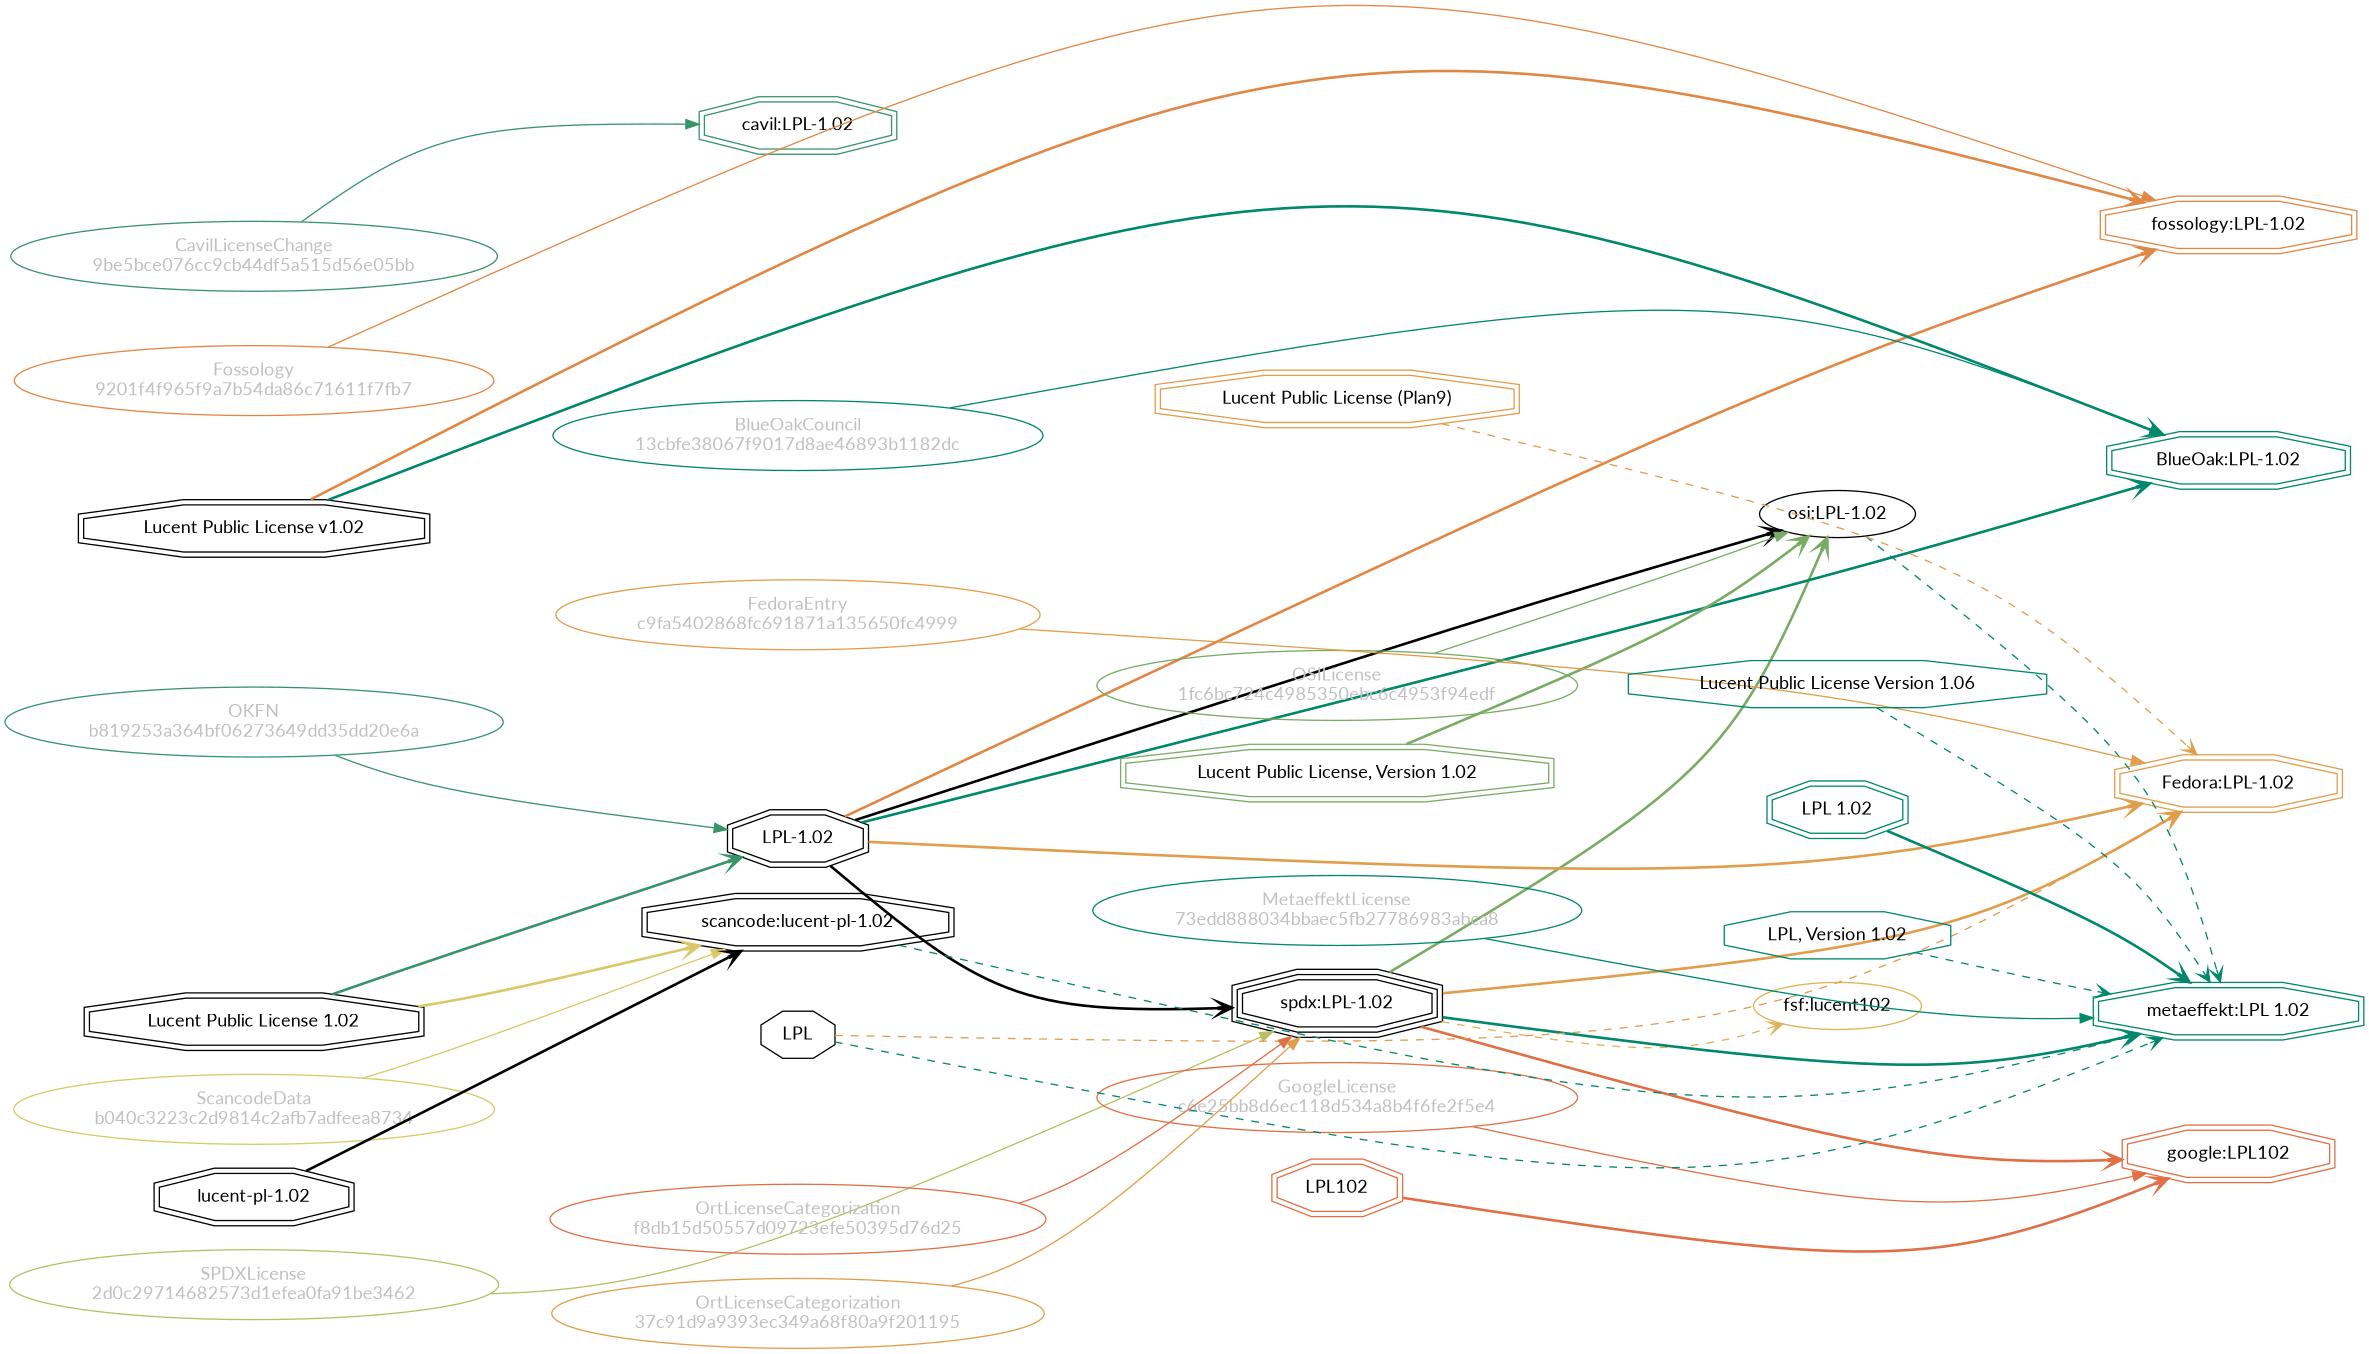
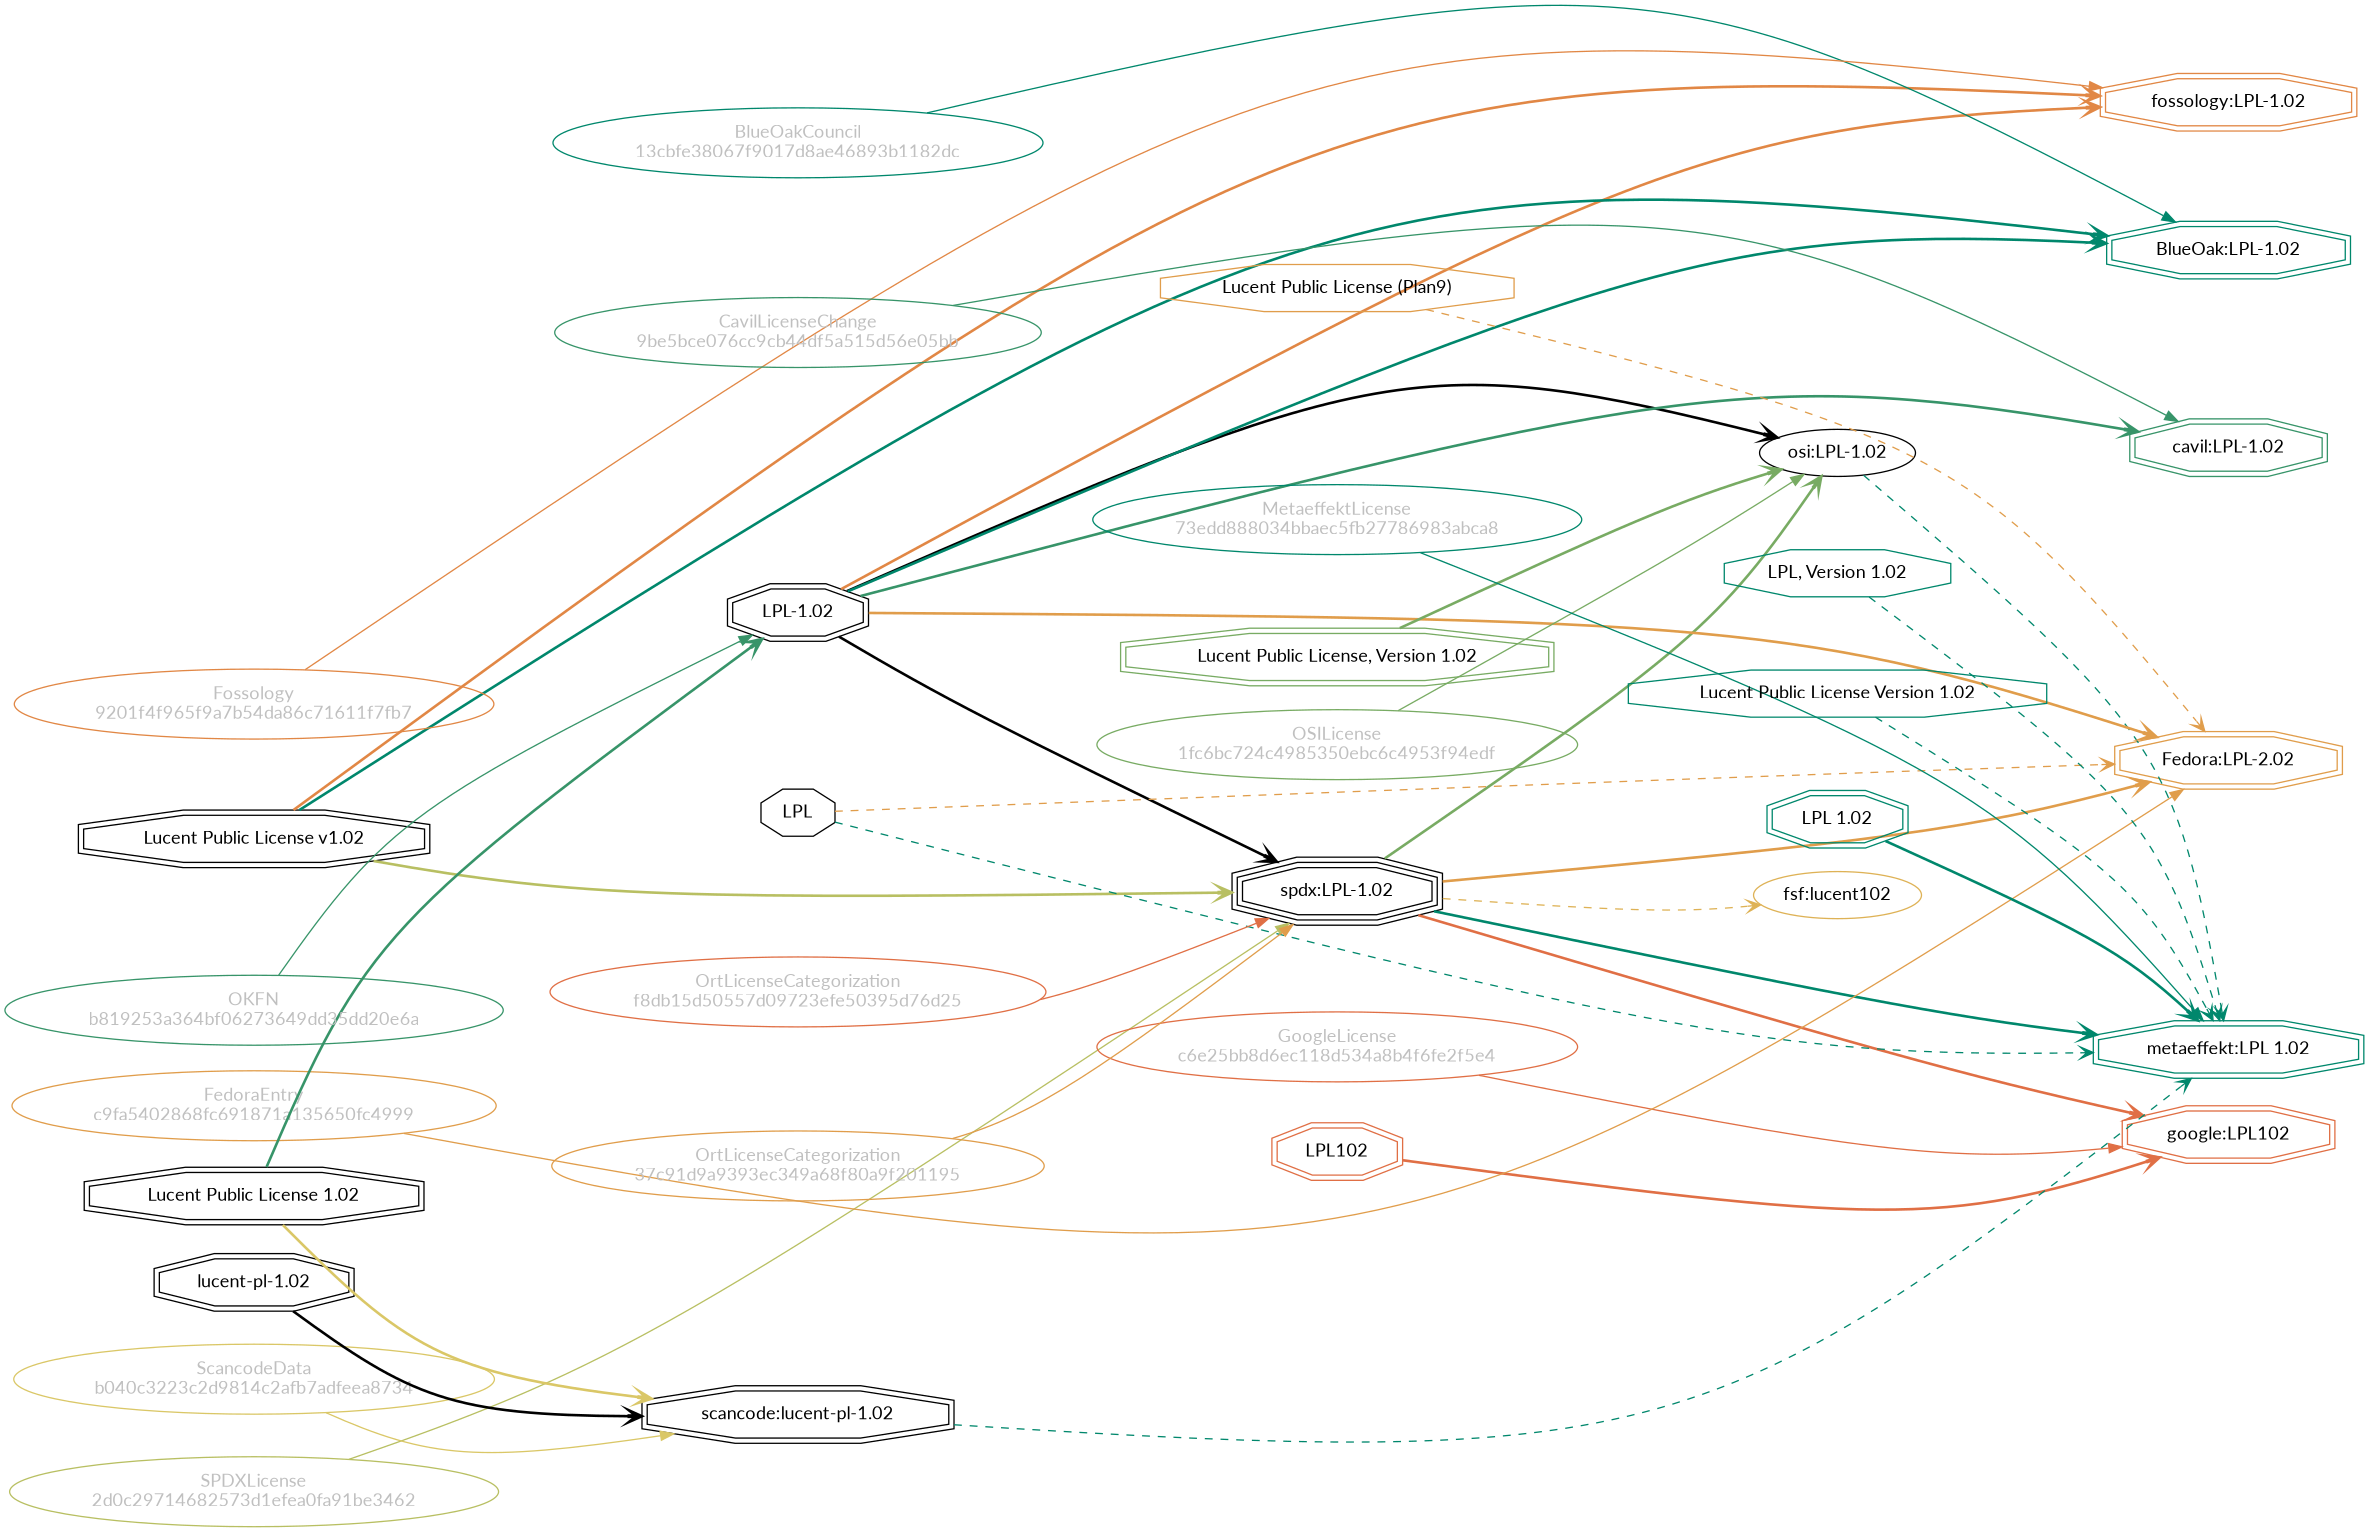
node "Lucent Public License (Plan9)": shape doubleoctagon -> octagon
edge "LPL-1.02" -> "cavil:LPL-1.02": added
node "Lucent Public License Version 1.06": label "Lucent Public License Version 1.06" -> "Lucent Public License Version 1.02"
node "Fedora:LPL-1.02": label "Fedora:LPL-1.02" -> "Fedora:LPL-2.02"
edge "Lucent Public License v1.02" -> "spdx:LPL-1.02": added
